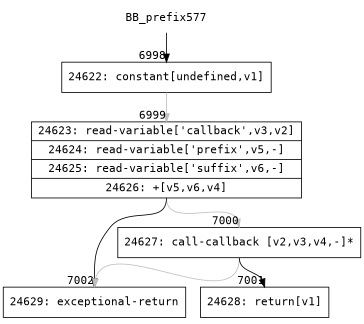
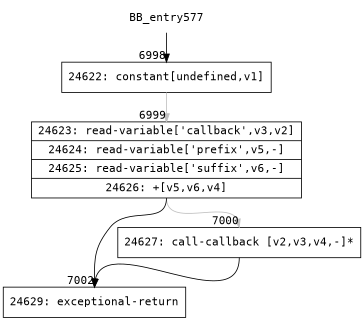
node "BB_prefix577": label "BB_prefix577" -> "BB_entry577"
edge "24627: call-callback [v2,v3,v4,-]*" -> "24629: exceptional-return": color gray -> black
node "24628: return[v1]": removed
